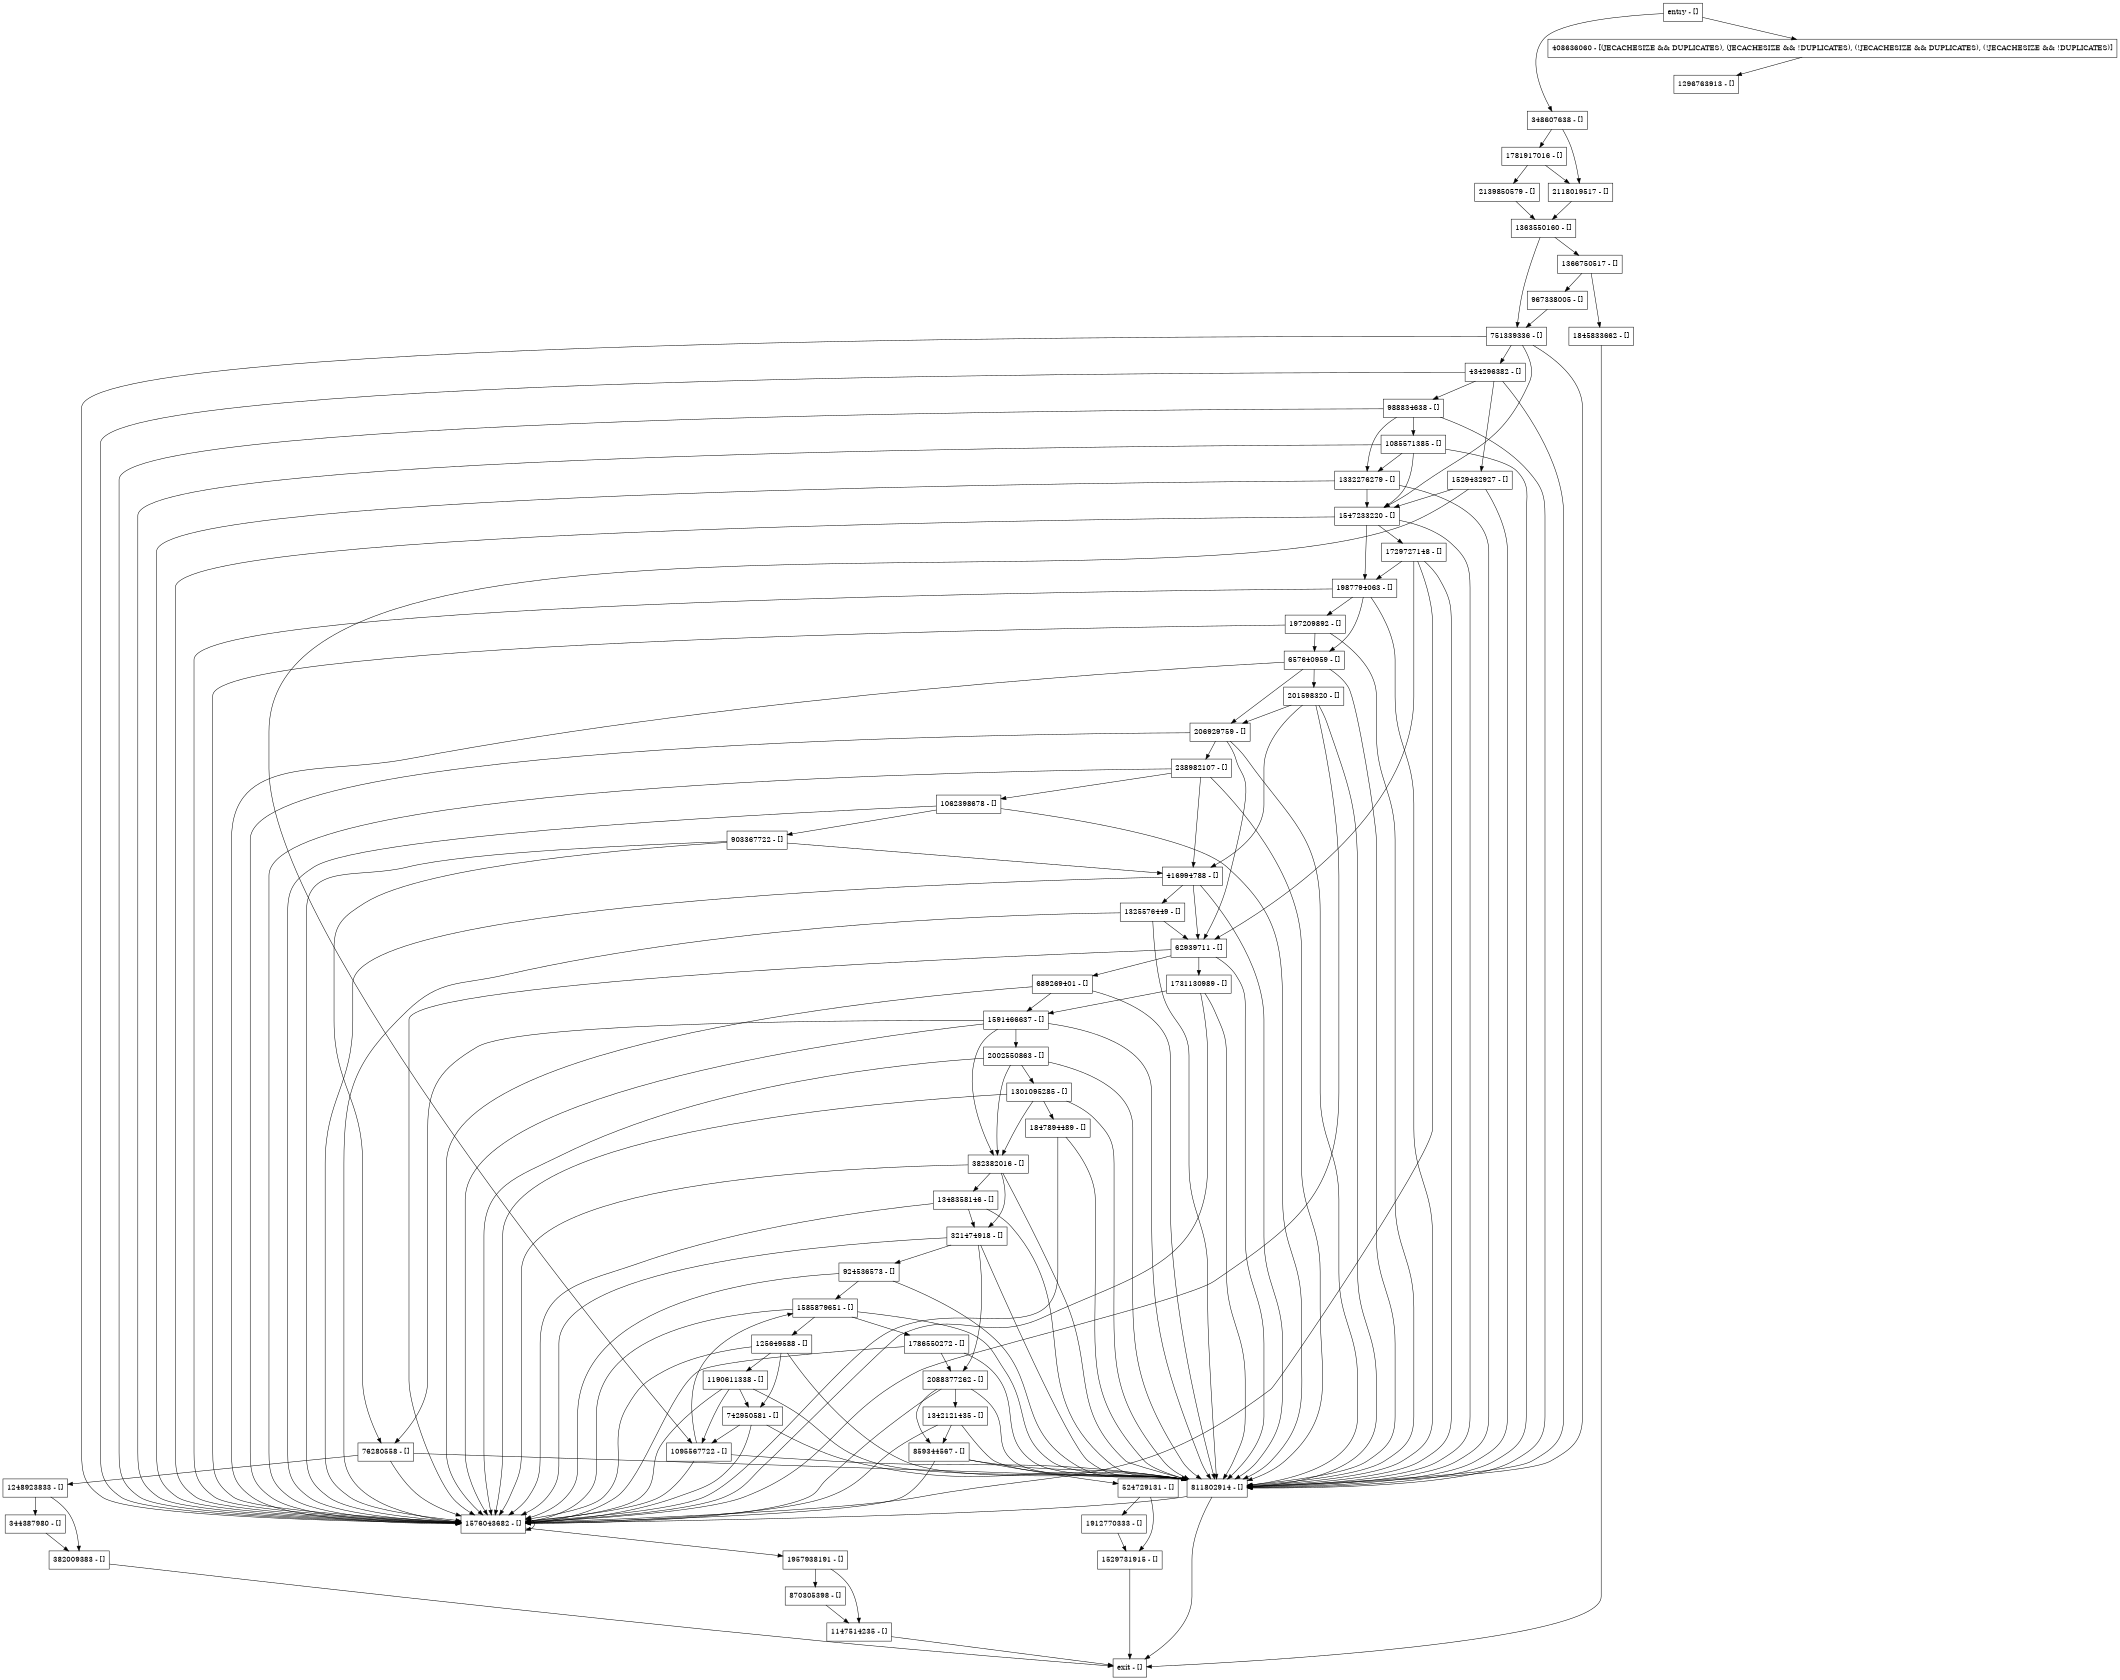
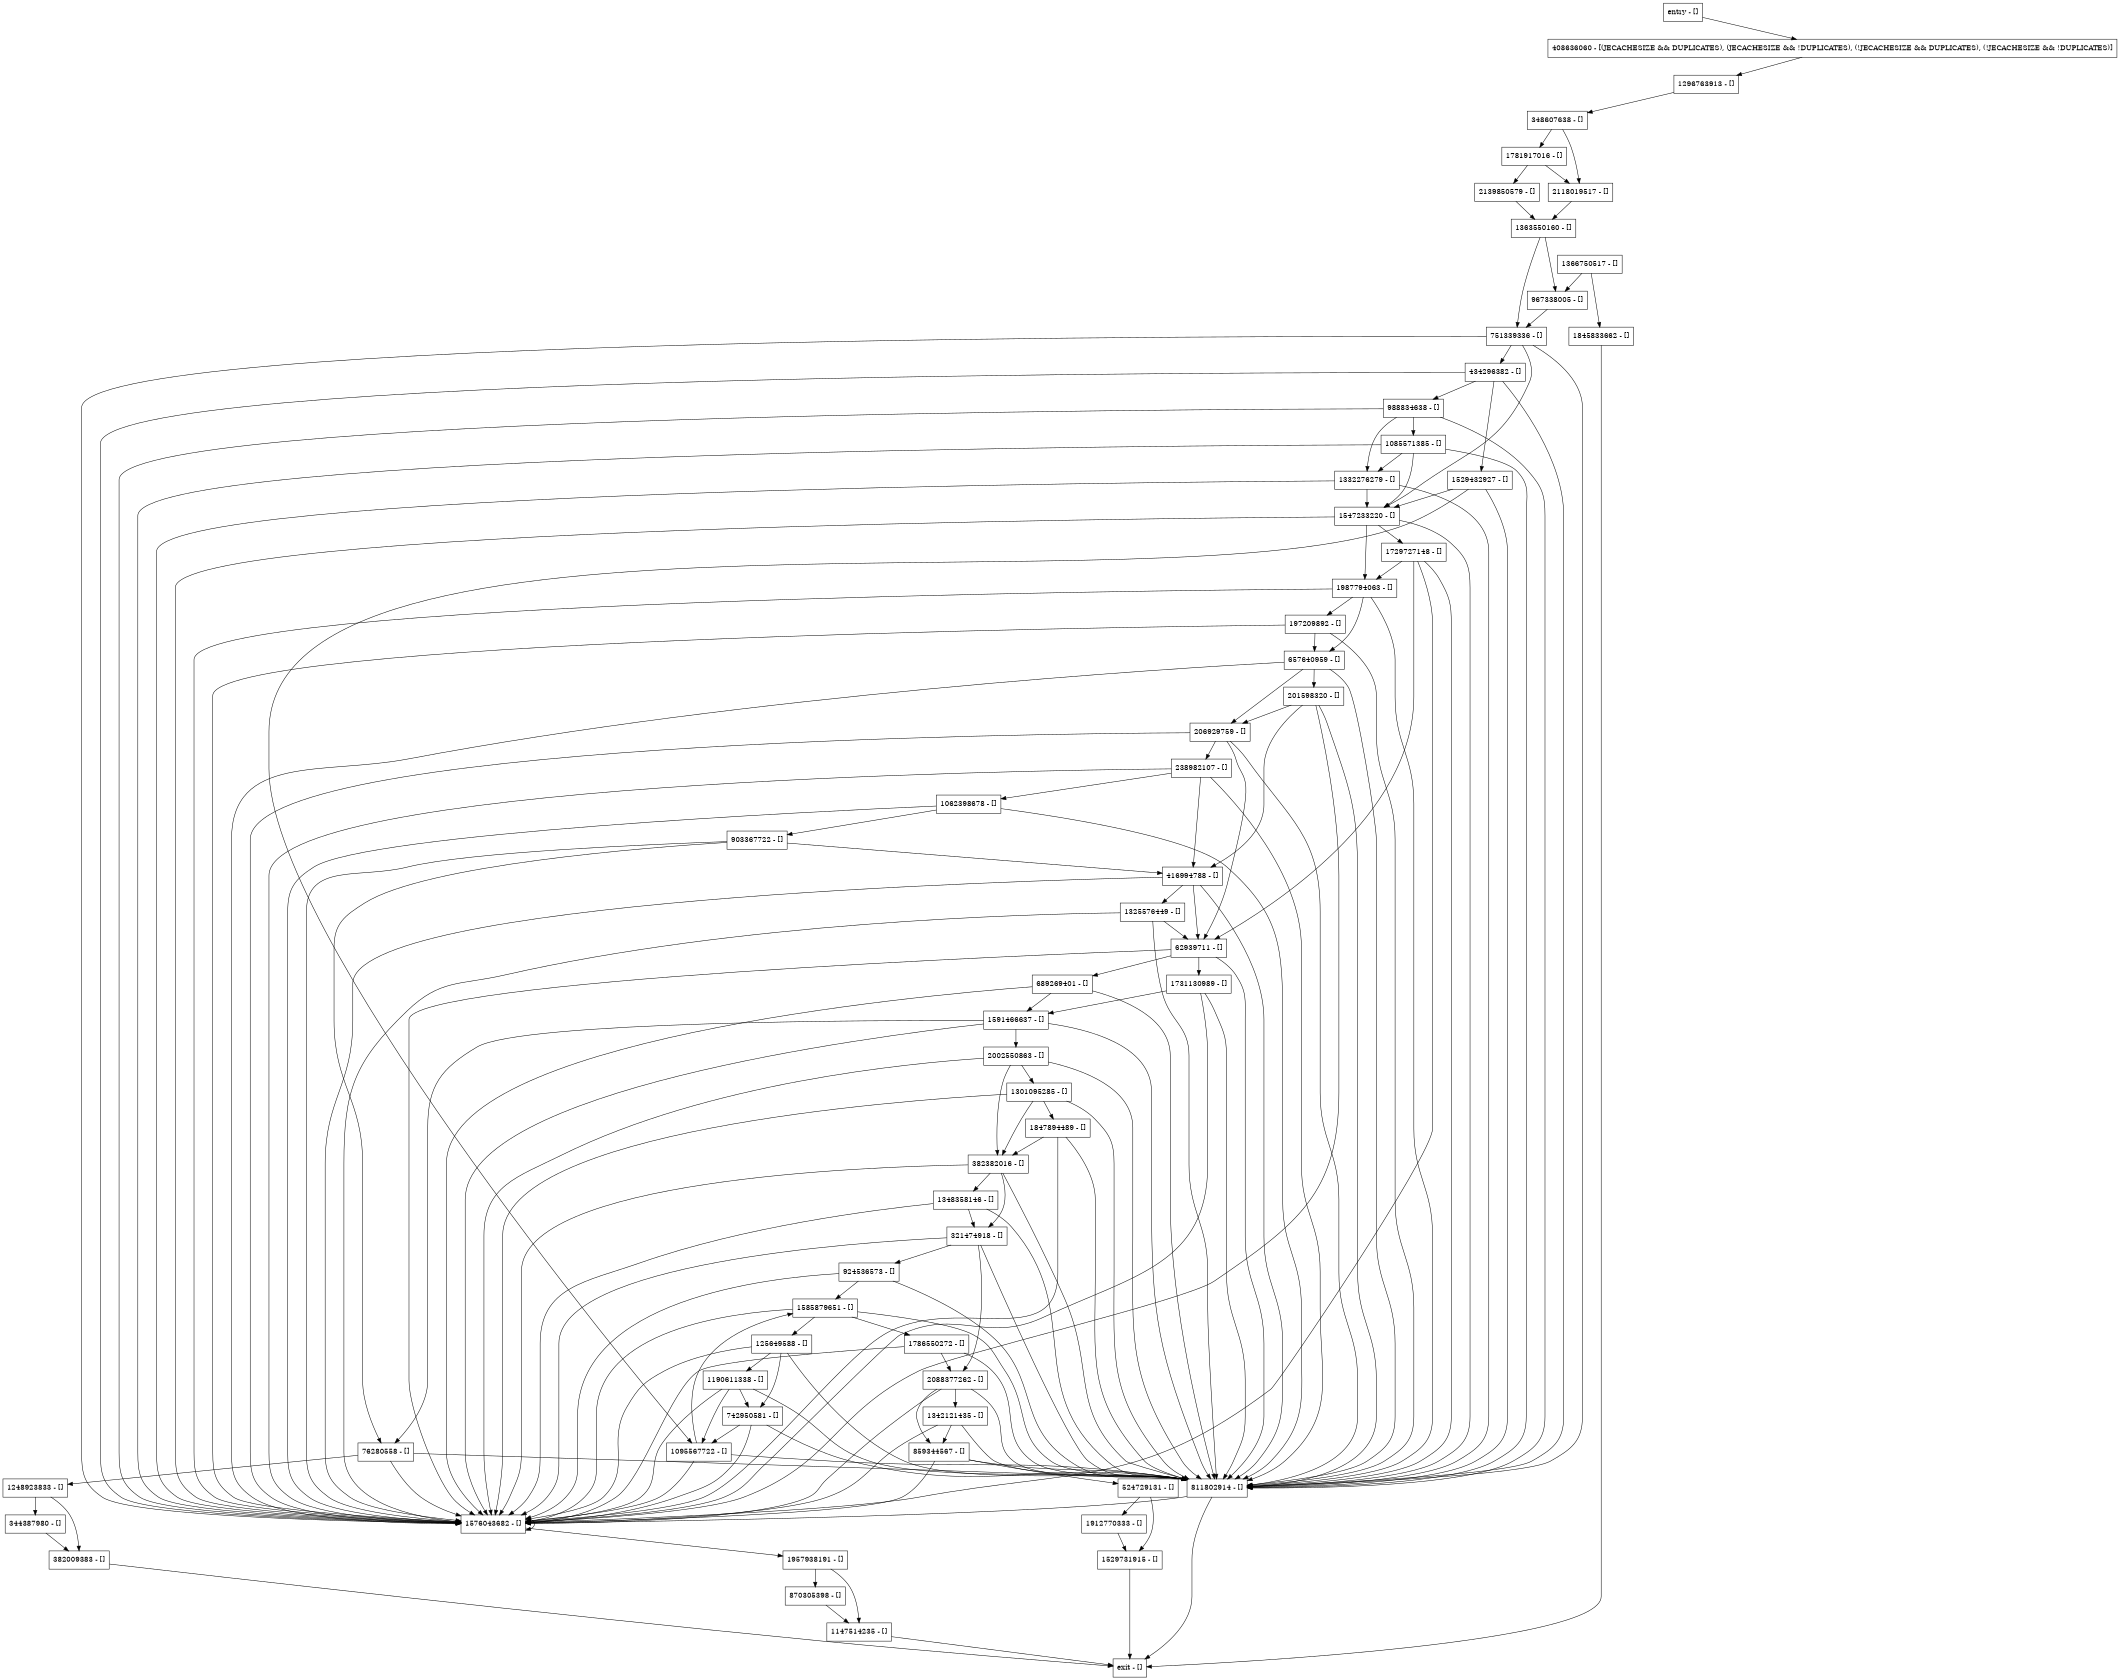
edge "entry - []" -> "348607638 - []": now "1296763913 - []" -> "348607638 - []"
edge "1363550160 - []" -> "1366750517 - []": now "1363550160 - []" -> "967338005 - []"
edge "1591466637 - []" -> "382382016 - []": now "1847894489 - []" -> "382382016 - []"
